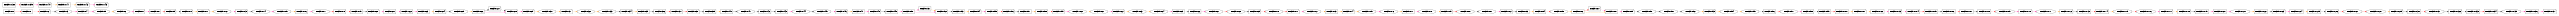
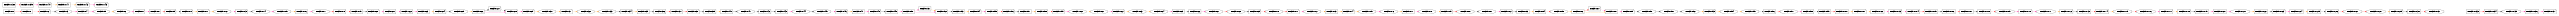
node "test391_132": removed
